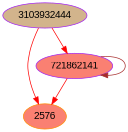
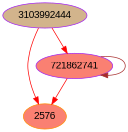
node "3103932444": label "3103932444" -> "3103992444"
node "721862141": label "721862141" -> "721862741"
